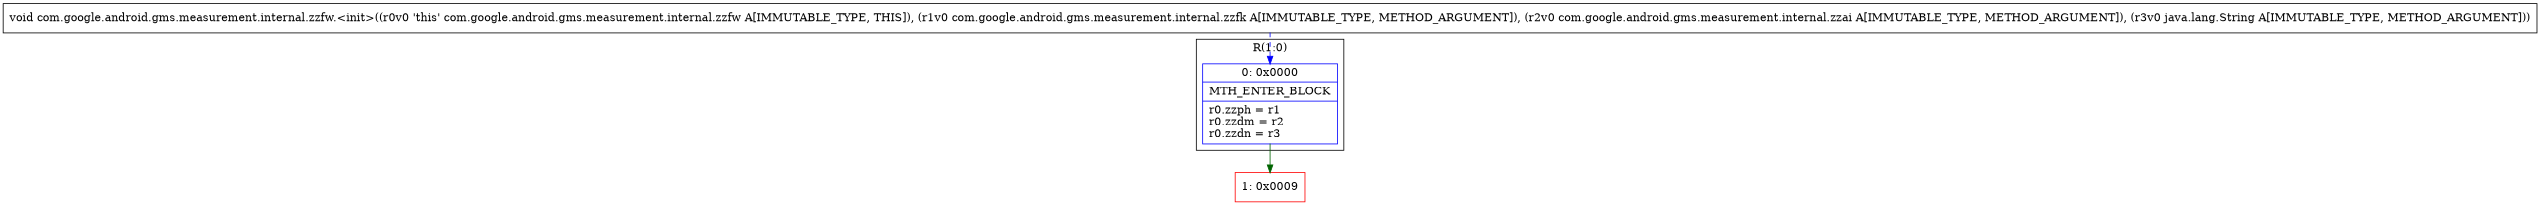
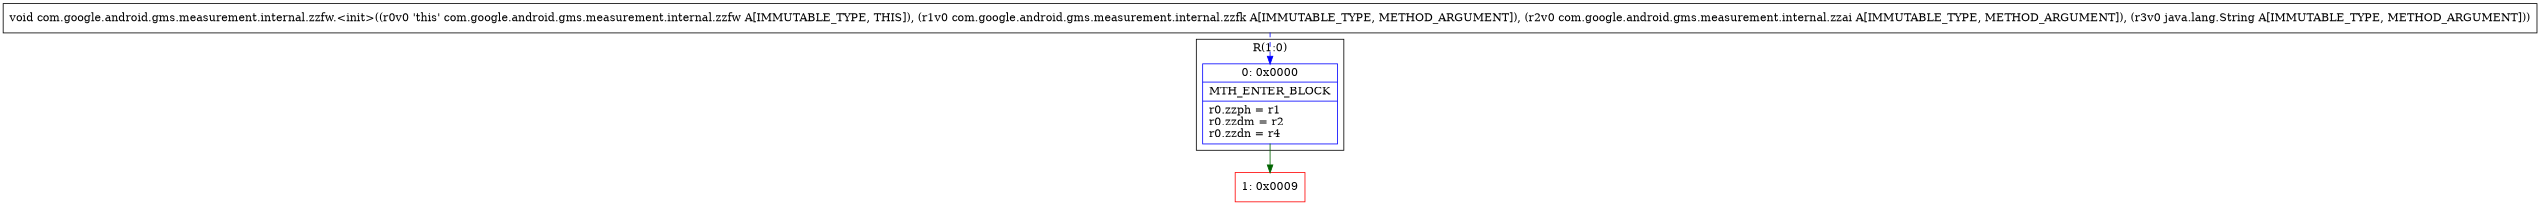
node "0: 0x0000": text "r0.zzdn = r3" -> "r0.zzdn = r4"
